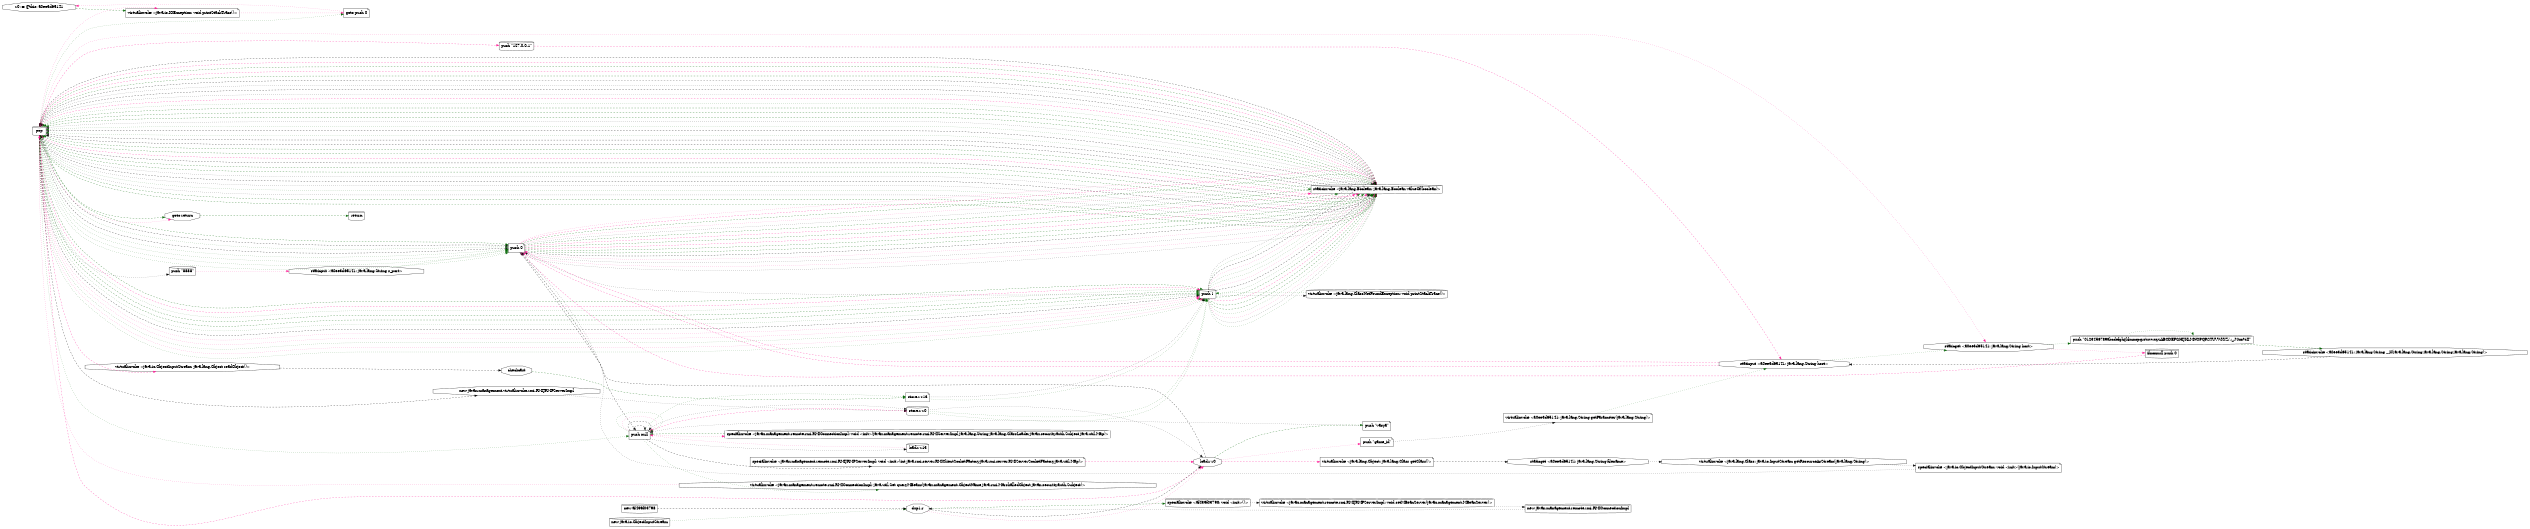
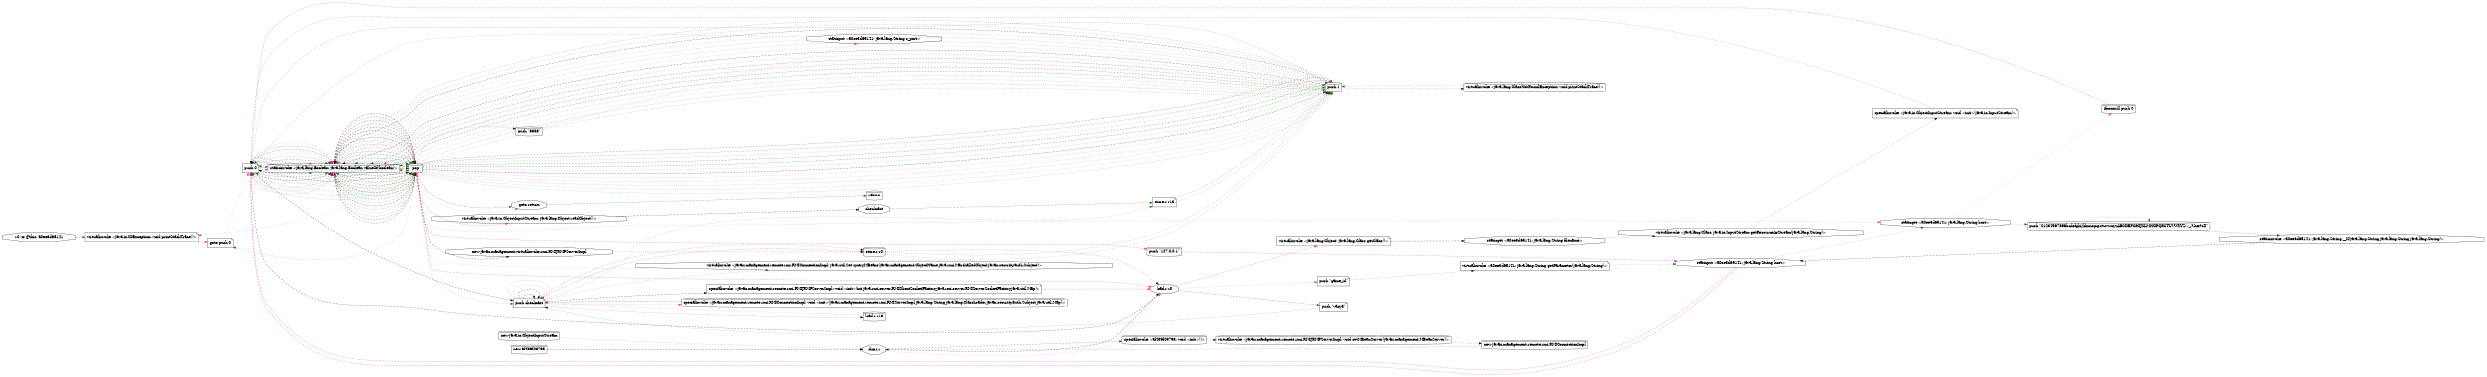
edge "goto push 0" -> "r0 := @this: a0ee3d65141": now "goto push 0" -> "push 0"
node "push null": label "push null" -> "push checkcast"
